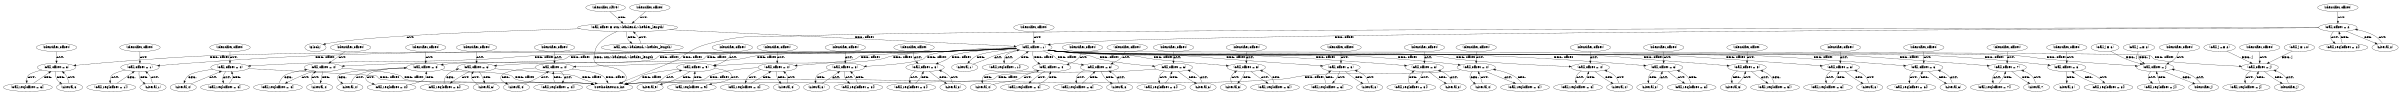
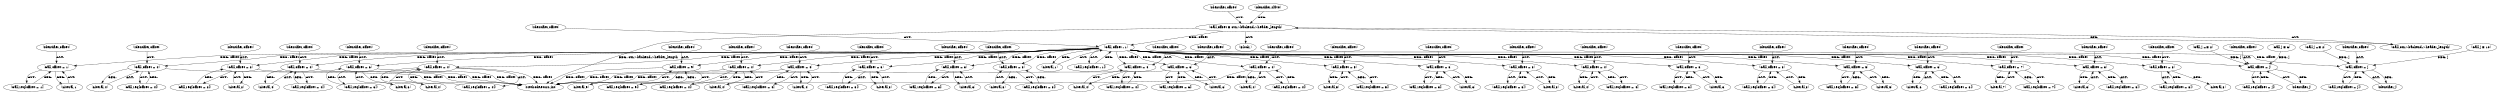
edge "(Call,offset + 2)" -> "(Call,offset - 1)": reversed
